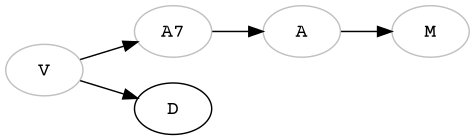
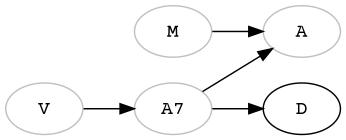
edge "A" -> "M": reversed
edge "V" -> "D": now "A7" -> "D"
